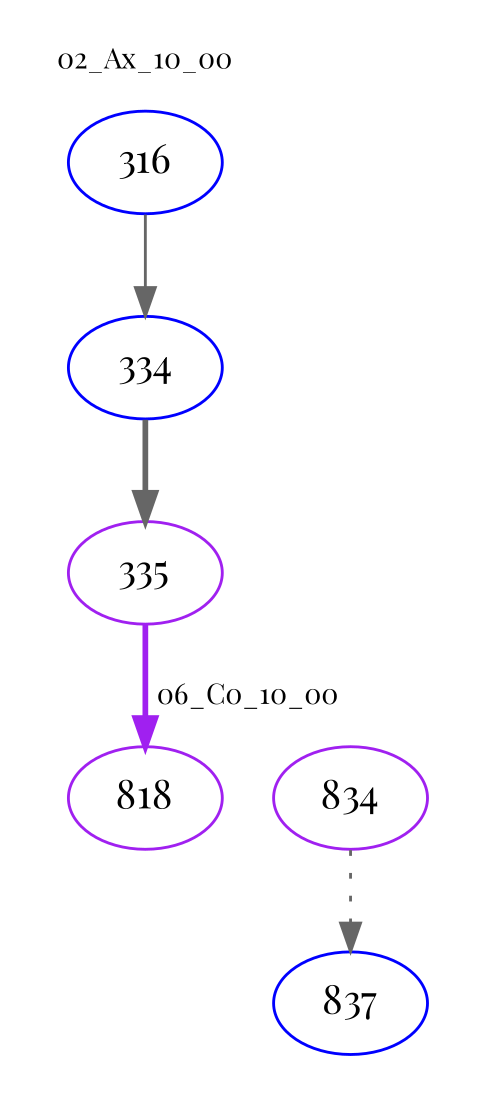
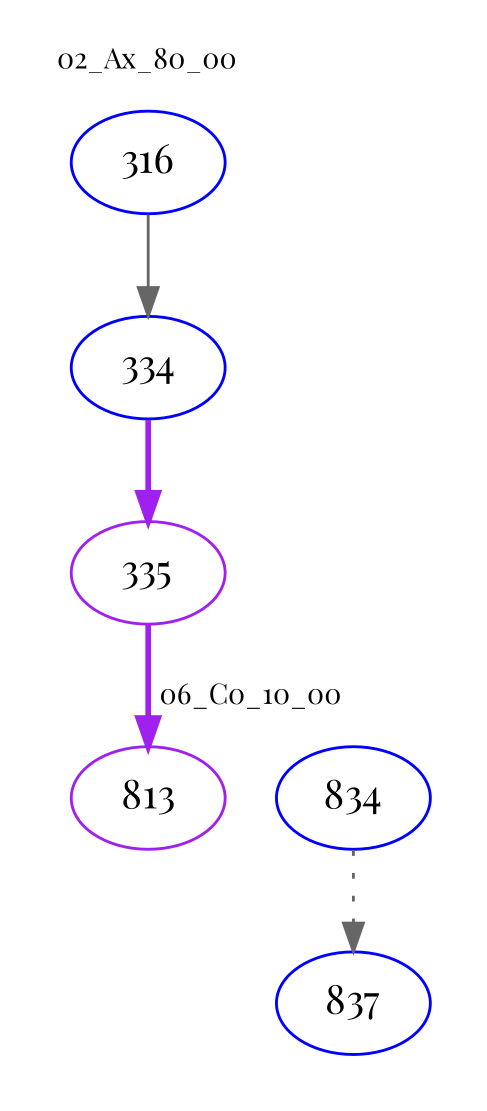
cluster "02_Ax_10_00": label "02_Ax_10_00" -> "02_Ax_80_00"
edge "334" -> "335": color gray40 -> purple
node "818": label "818" -> "813"
node "834": color purple -> blue
